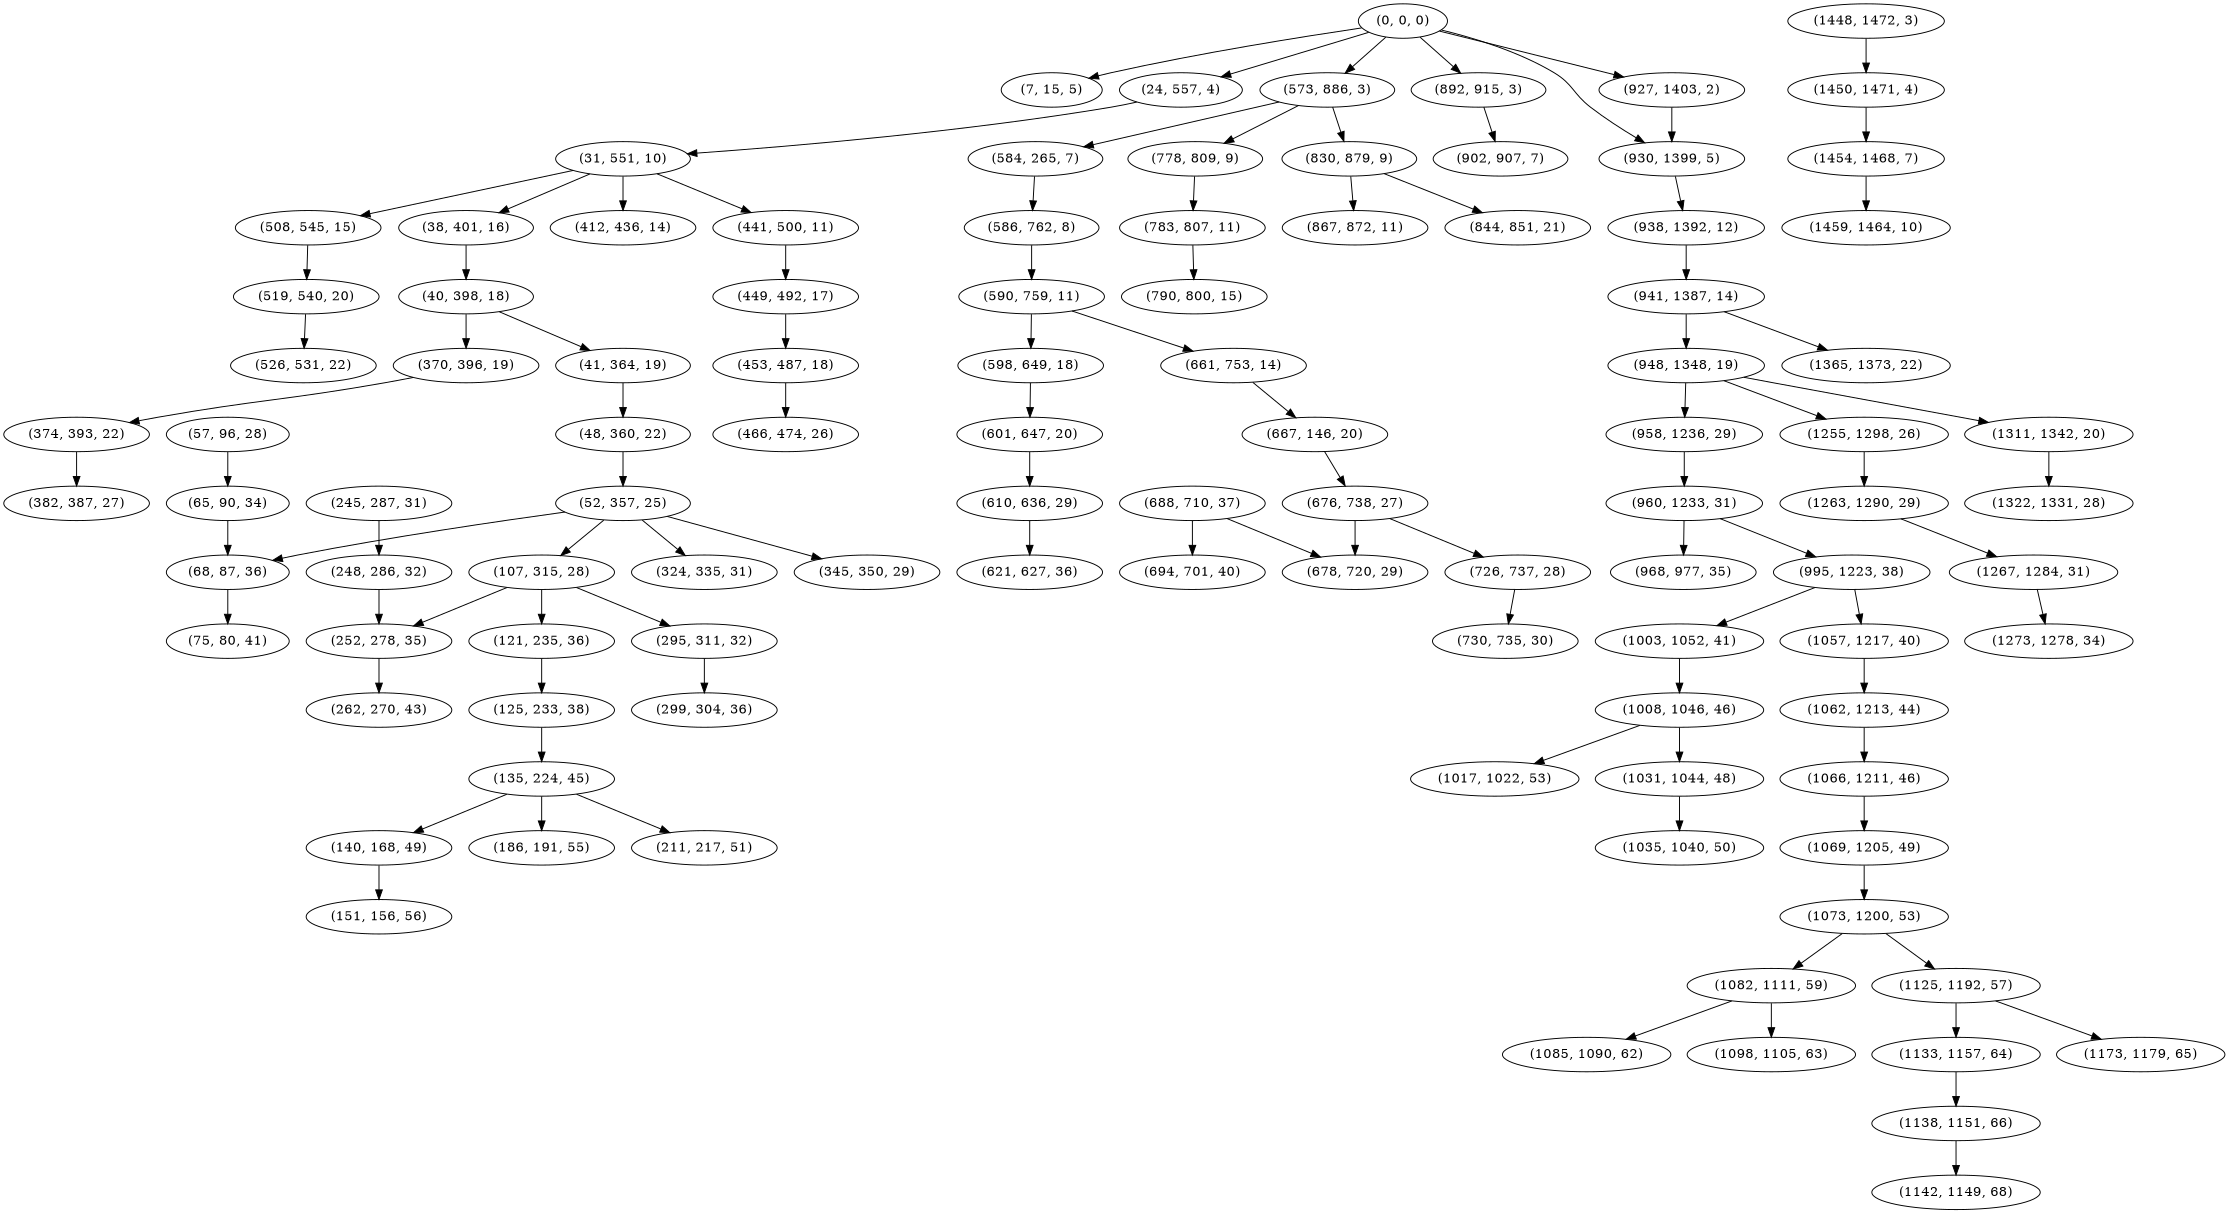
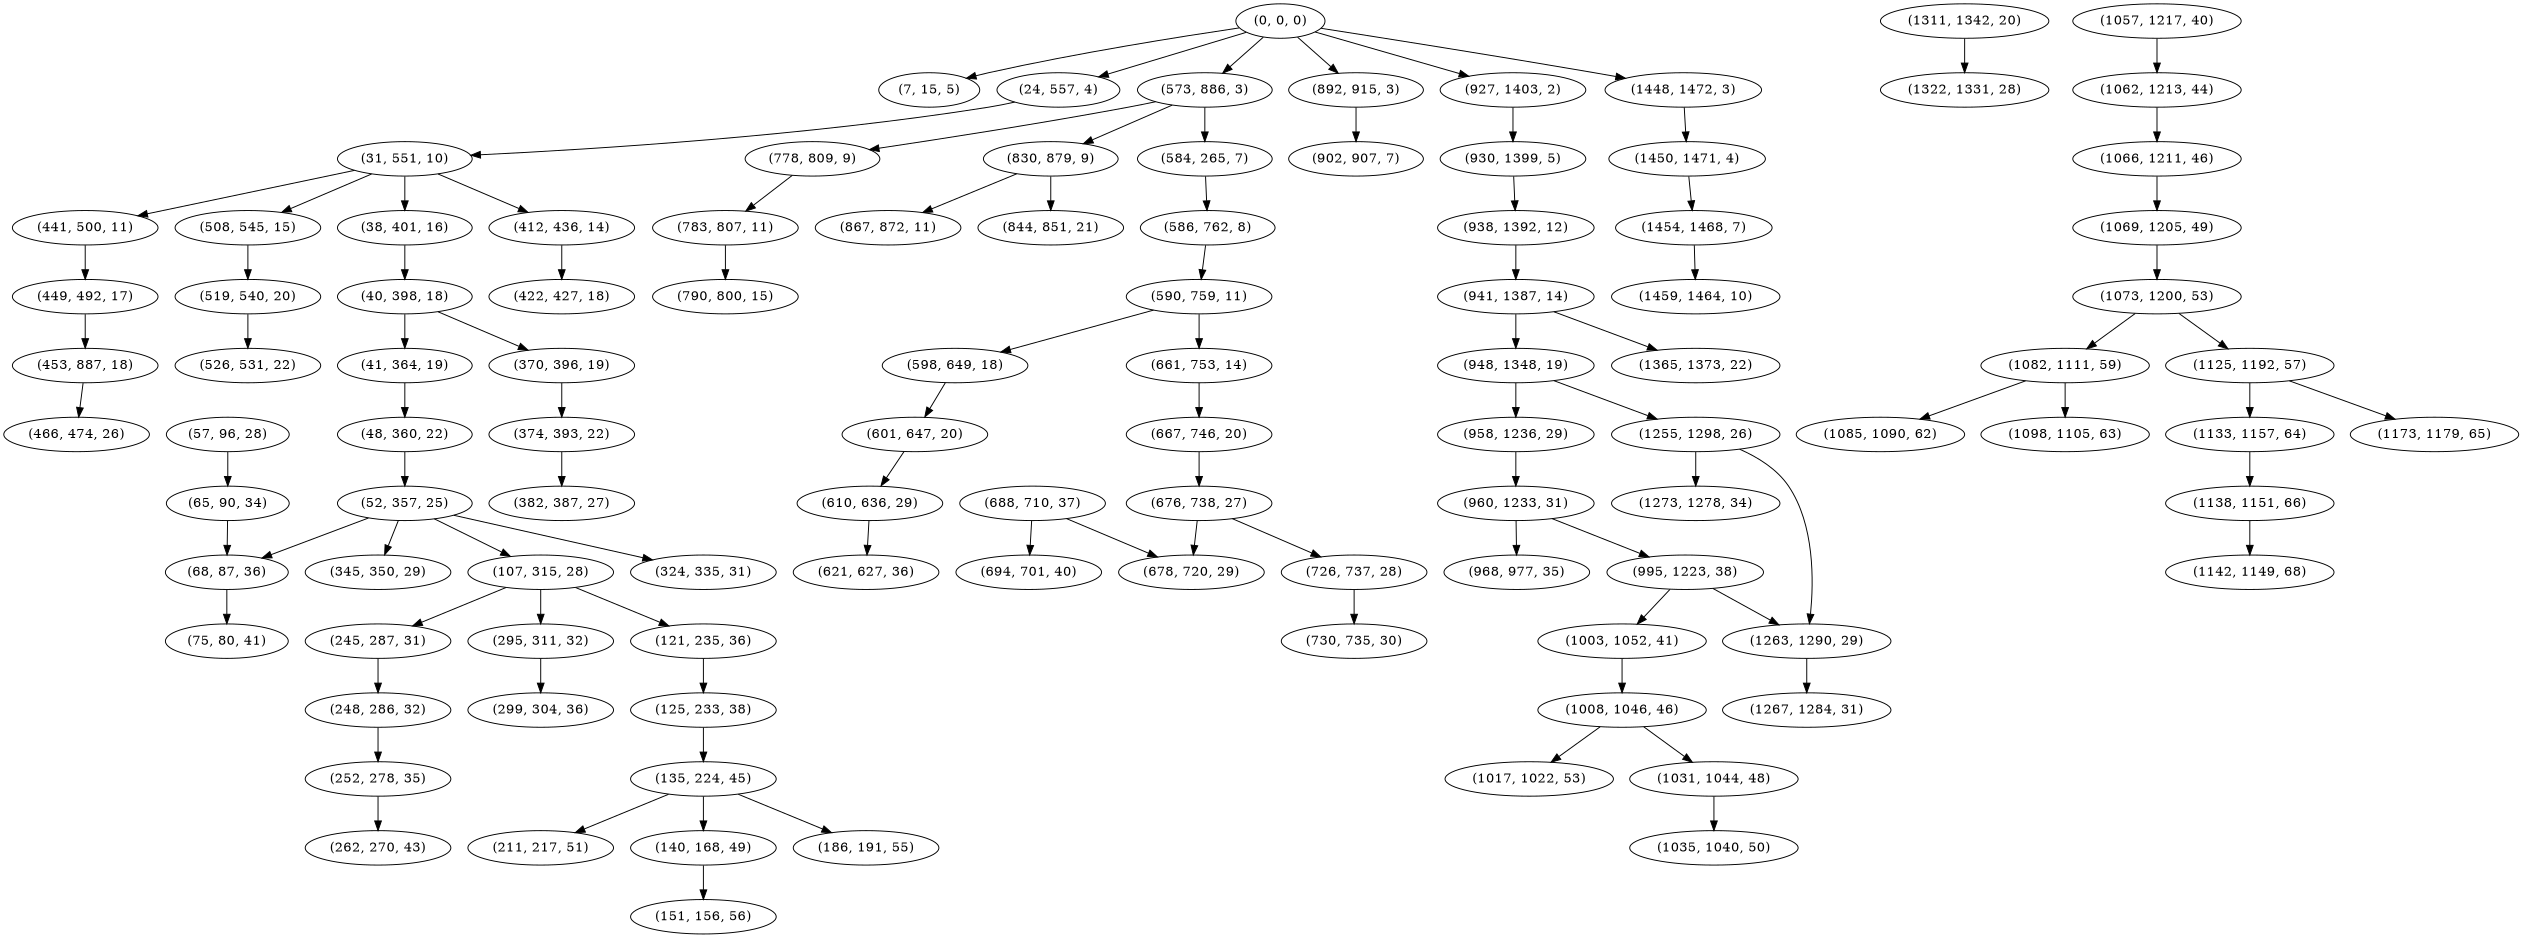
edge "(0, 0, 0)" -> "(930, 1399, 5)": now "(0, 0, 0)" -> "(1448, 1472, 3)"
node "(422, 427, 18)": added
node "(453, 487, 18)": label "(453, 487, 18)" -> "(453, 887, 18)"
edge "(948, 1348, 19)" -> "(1311, 1342, 20)": removed
node "(667, 146, 20)": label "(667, 146, 20)" -> "(667, 746, 20)"
edge "(995, 1223, 38)" -> "(1057, 1217, 40)": now "(995, 1223, 38)" -> "(1263, 1290, 29)"
edge "(1267, 1284, 31)" -> "(1273, 1278, 34)": now "(1255, 1298, 26)" -> "(1273, 1278, 34)"
edge "(107, 315, 28)" -> "(252, 278, 35)": now "(107, 315, 28)" -> "(245, 287, 31)"
